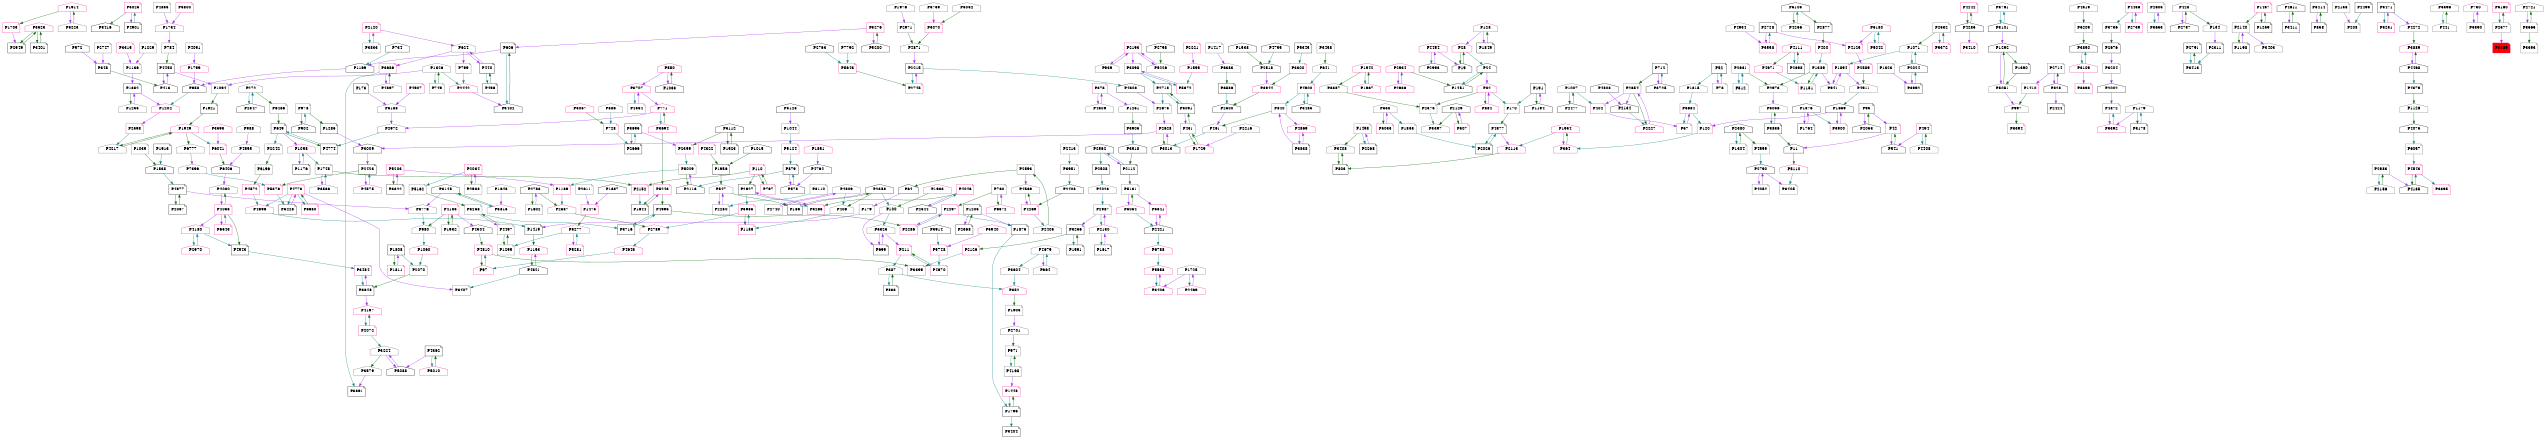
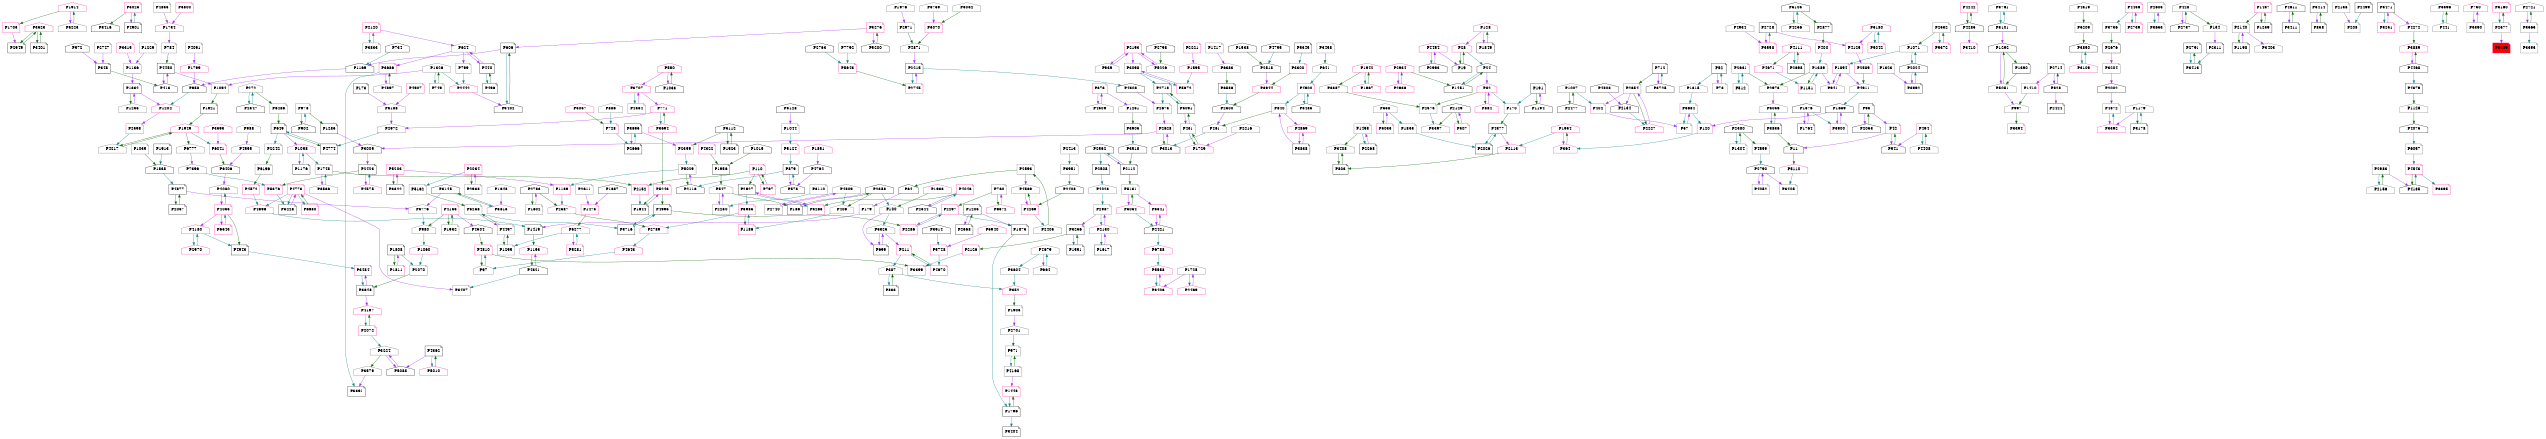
edge "P3565" -> "P3393": color darkgreen -> teal
node "P3398": removed
node "P97": color deeppink -> gray40
